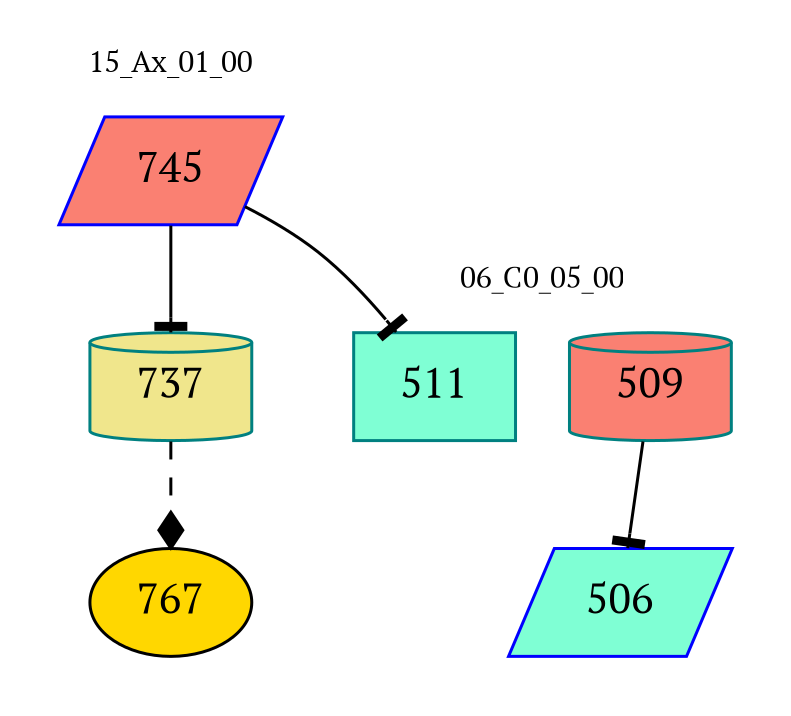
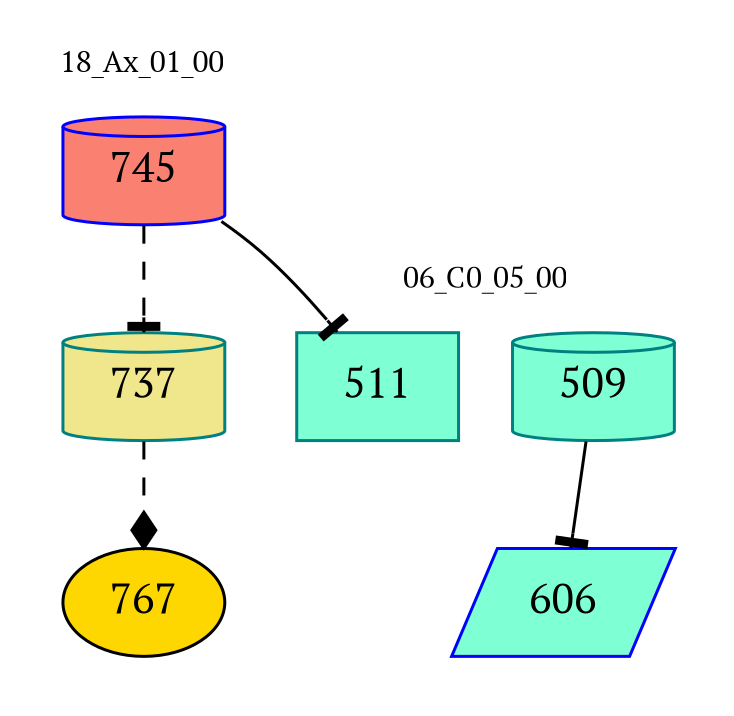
cluster "15_Ax_01_00": label "15_Ax_01_00" -> "18_Ax_01_00"
node "745": shape parallelogram -> cylinder
edge "745" -> "737": style solid -> dashed
node "509": fillcolor salmon -> aquamarine
node "506": label "506" -> "606"
